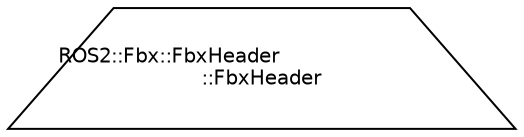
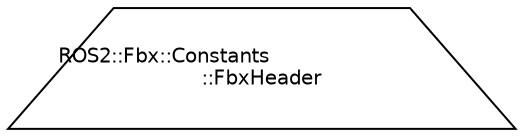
node "ROS2::Fbx::FbxHeader ::FbxHeader": label "ROS2::Fbx::FbxHeader ::FbxHeader" -> "ROS2::Fbx::Constants ::FbxHeader"
